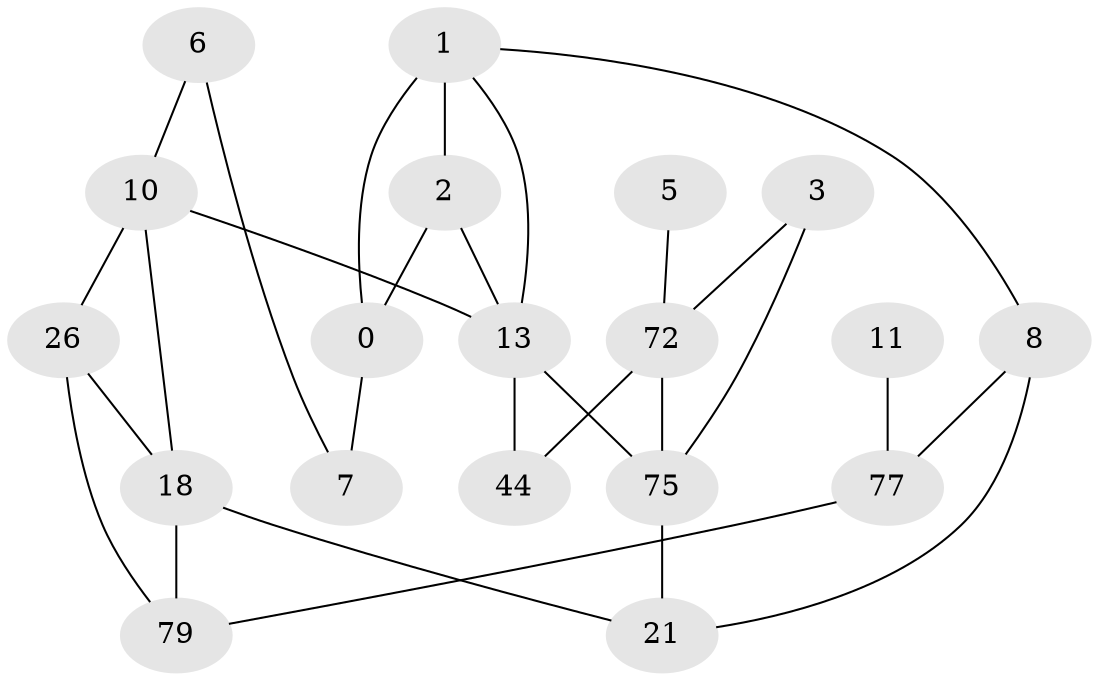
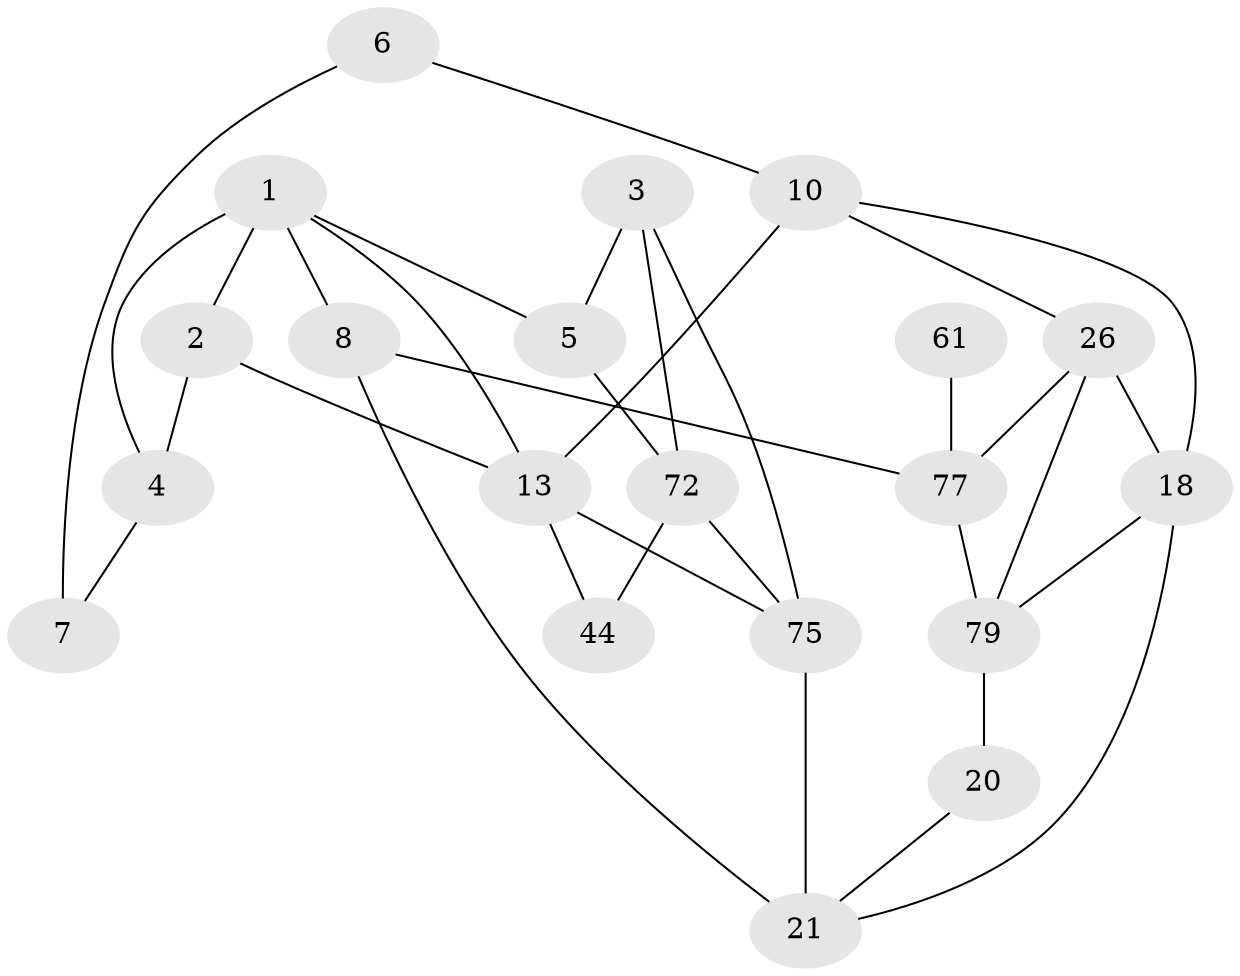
edge "1" -- "5": added
edge "3" -- "5": added
node "0": label "0" -> "4"
node "11": label "11" -> "61"
edge "26" -- "77": added
node "20": added
